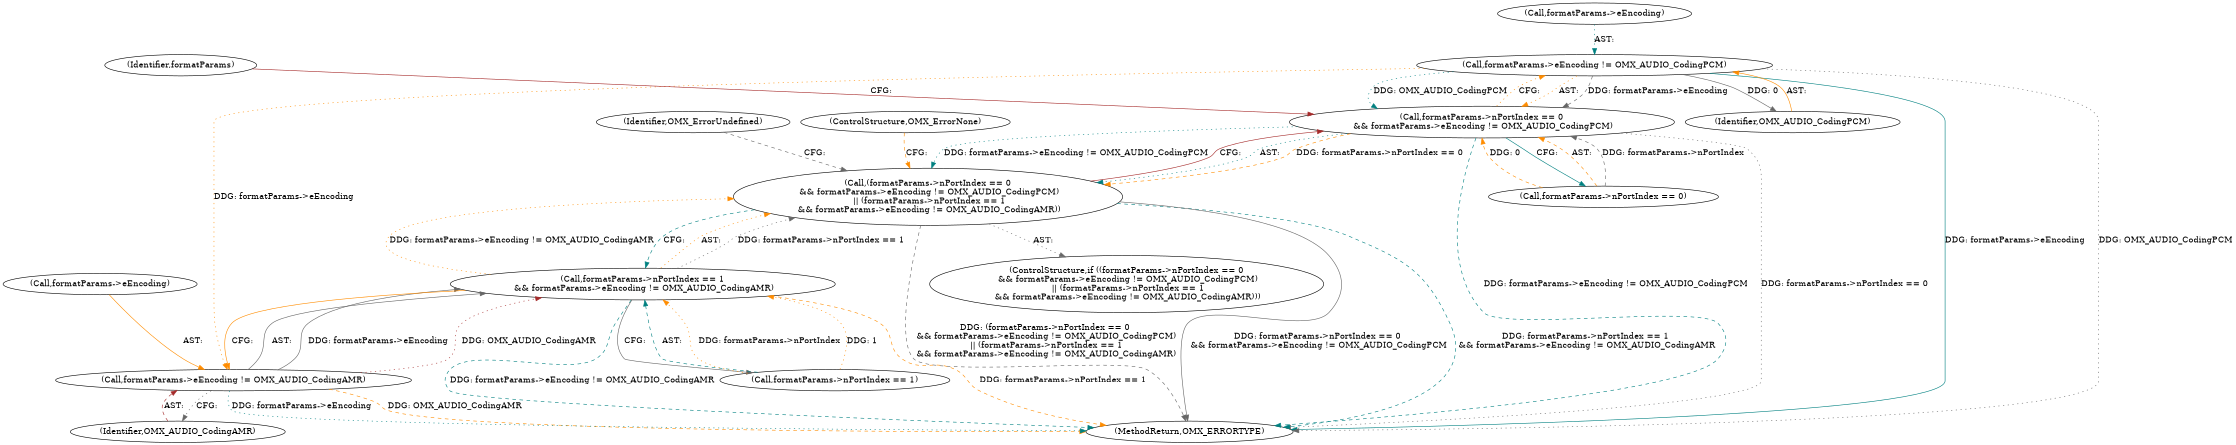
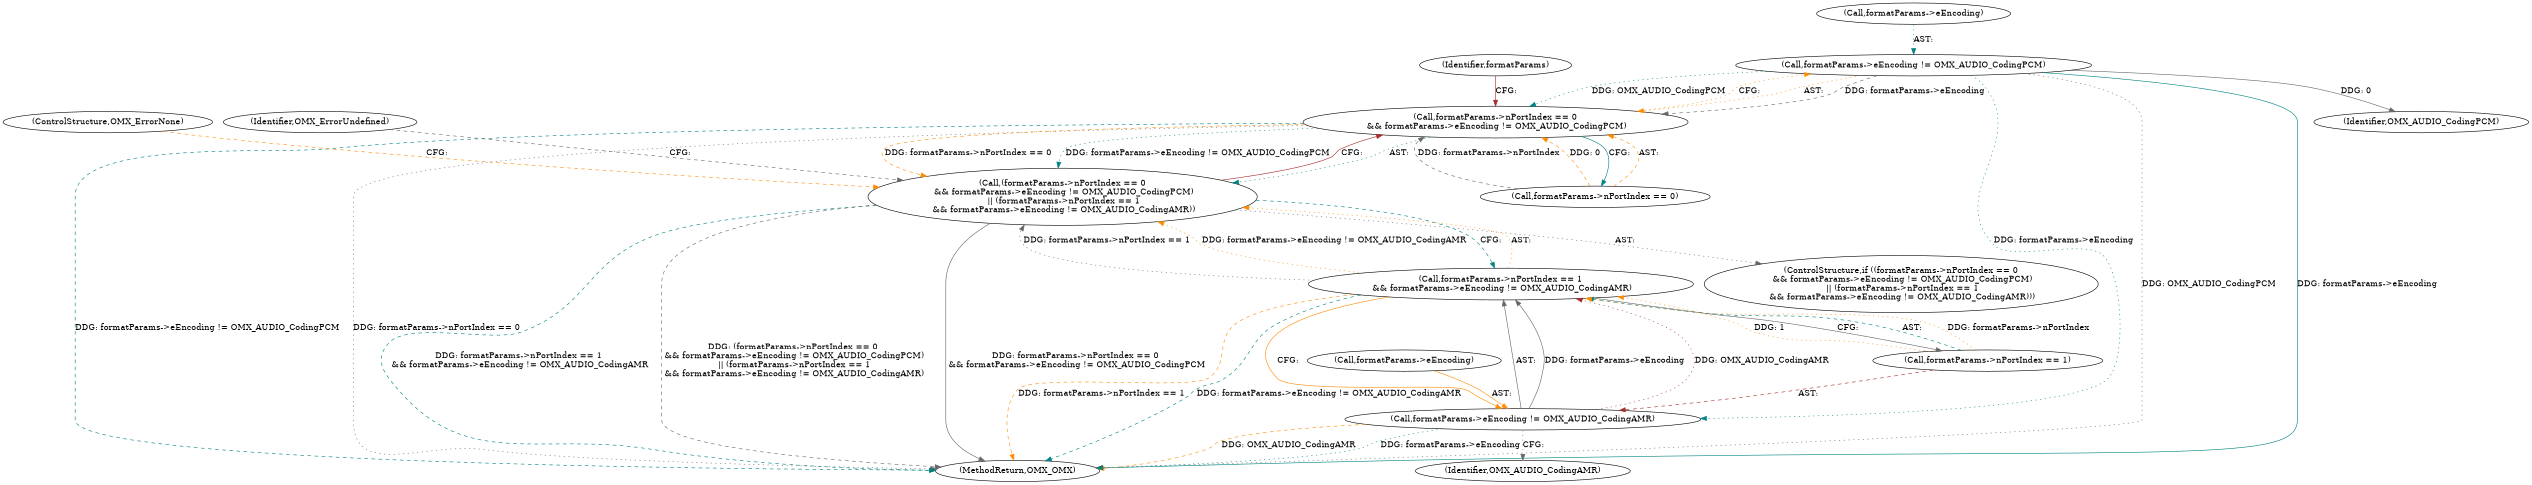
edge "(Call,formatParams->eEncoding != OMX_AUDIO_CodingPCM)" -> "(Call,formatParams->eEncoding != OMX_AUDIO_CodingAMR)": color darkorange -> teal
edge "(Identifier,OMX_AUDIO_CodingPCM)" -> "(Call,formatParams->eEncoding != OMX_AUDIO_CodingPCM)": removed, label "AST:"
edge "(Identifier,OMX_AUDIO_CodingAMR)" -> "(Call,formatParams->eEncoding != OMX_AUDIO_CodingAMR)": now "(Call,formatParams->nPortIndex == 1)" -> "(Call,formatParams->eEncoding != OMX_AUDIO_CodingAMR)"
node "(MethodReturn,OMX_ERRORTYPE)": label "(MethodReturn,OMX_ERRORTYPE)" -> "(MethodReturn,OMX_OMX)"
